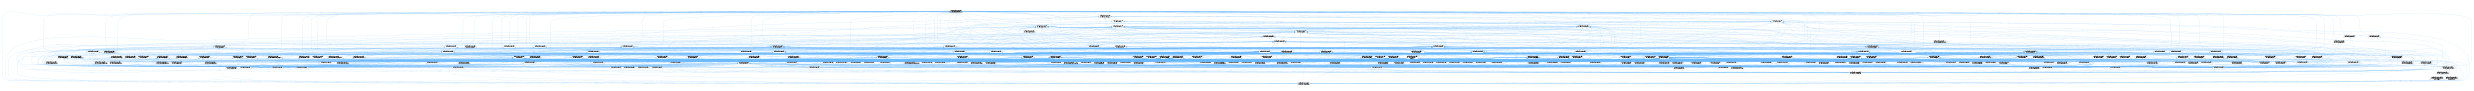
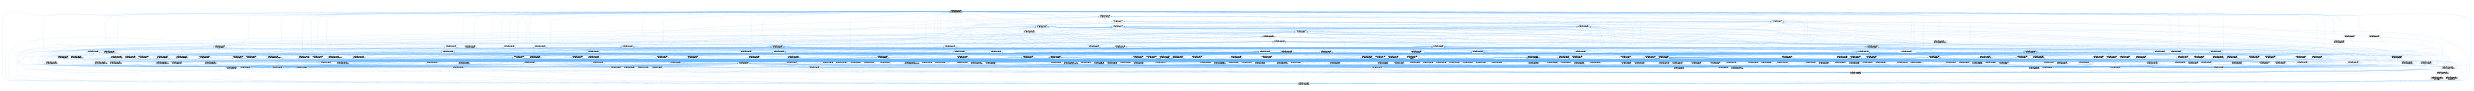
node "/home/runner/work/doxygen /doxygen/src/pyscanner.h": added
node "/home/runner/work/doxygen /doxygen/src/condparser.cpp": added
node "/home/runner/work/doxygen /doxygen/src/constexp.l": added
node "/home/runner/work/doxygen /doxygen/classdef/VhdlParser.h": label "/home/runner/work/doxygen /doxygen/classdef/VhdlParser.h" -> "/home/runner/work/doxygen /doxygen/vhdlparser/VhdlParser.h"
